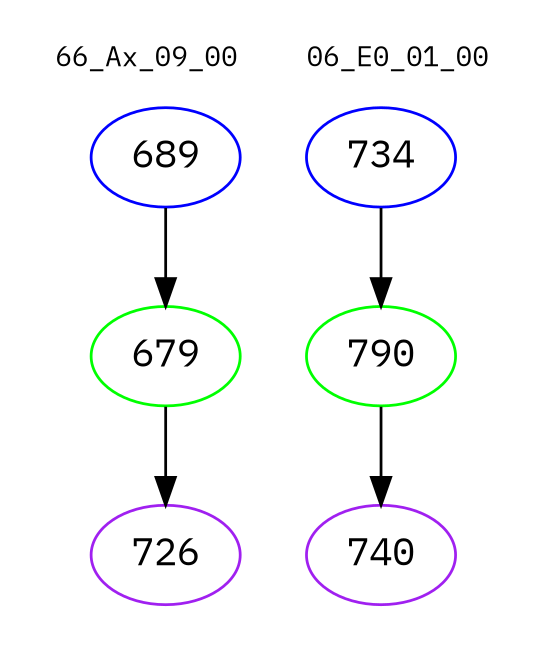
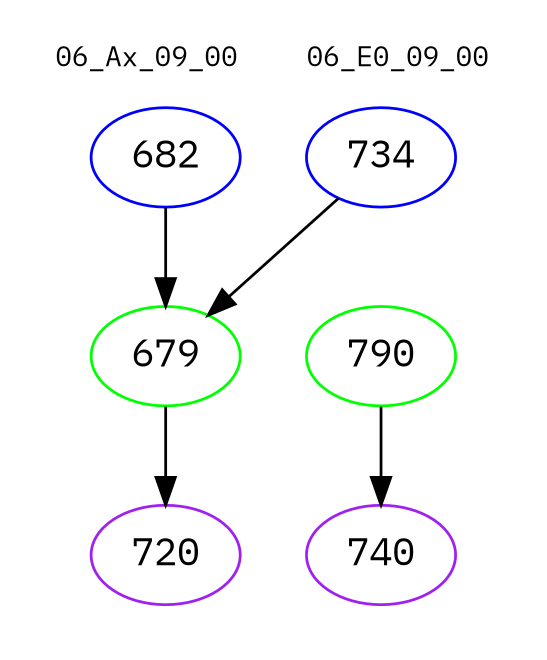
cluster "66_Ax_09_00": label "66_Ax_09_00" -> "06_Ax_09_00"
cluster "06_E0_01_00": label "06_E0_01_00" -> "06_E0_09_00"
node "689": label "689" -> "682"
edge "734" -> "790": now "734" -> "679"
node "726": label "726" -> "720"
